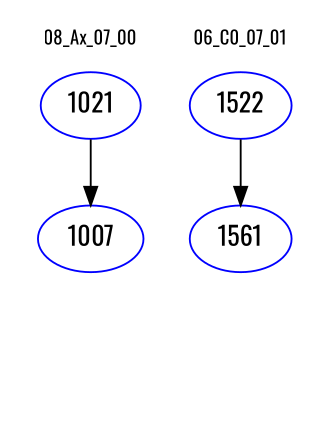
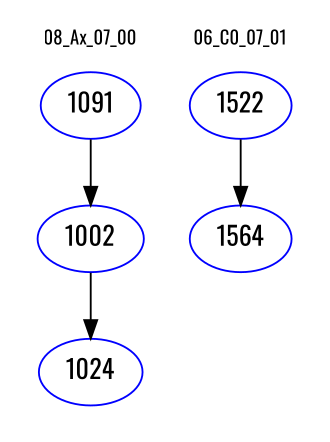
node "1021": label "1021" -> "1091"
node "1007": label "1007" -> "1002"
node "1561": label "1561" -> "1564"
node "1024": added
